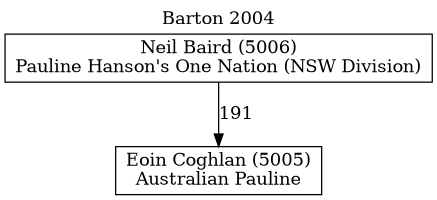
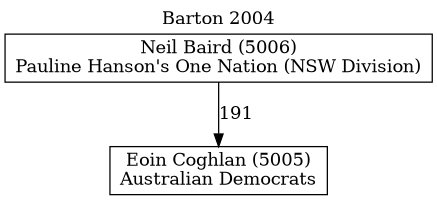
node "Eoin Coghlan (5005) Australian Pauline": label "Eoin Coghlan (5005) Australian Pauline" -> "Eoin Coghlan (5005) Australian Democrats"
